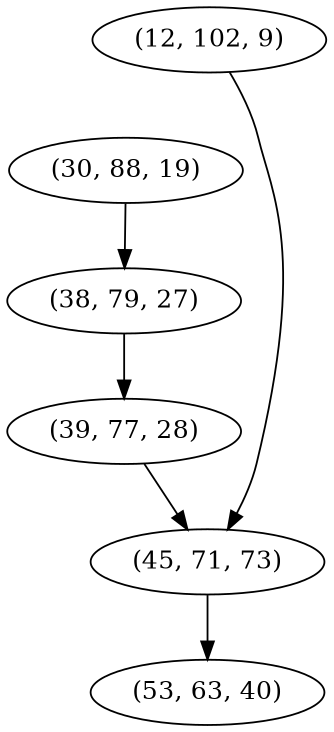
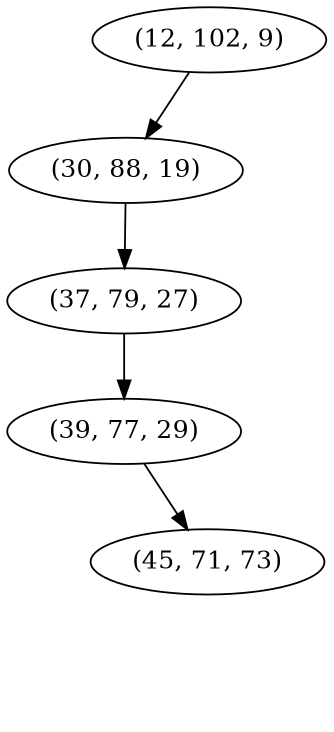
edge "(12, 102, 9)" -> "(45, 71, 73)": now "(12, 102, 9)" -> "(30, 88, 19)"
node "(38, 79, 27)": label "(38, 79, 27)" -> "(37, 79, 27)"
node "(39, 77, 28)": label "(39, 77, 28)" -> "(39, 77, 29)"
node "(53, 63, 40)": removed
